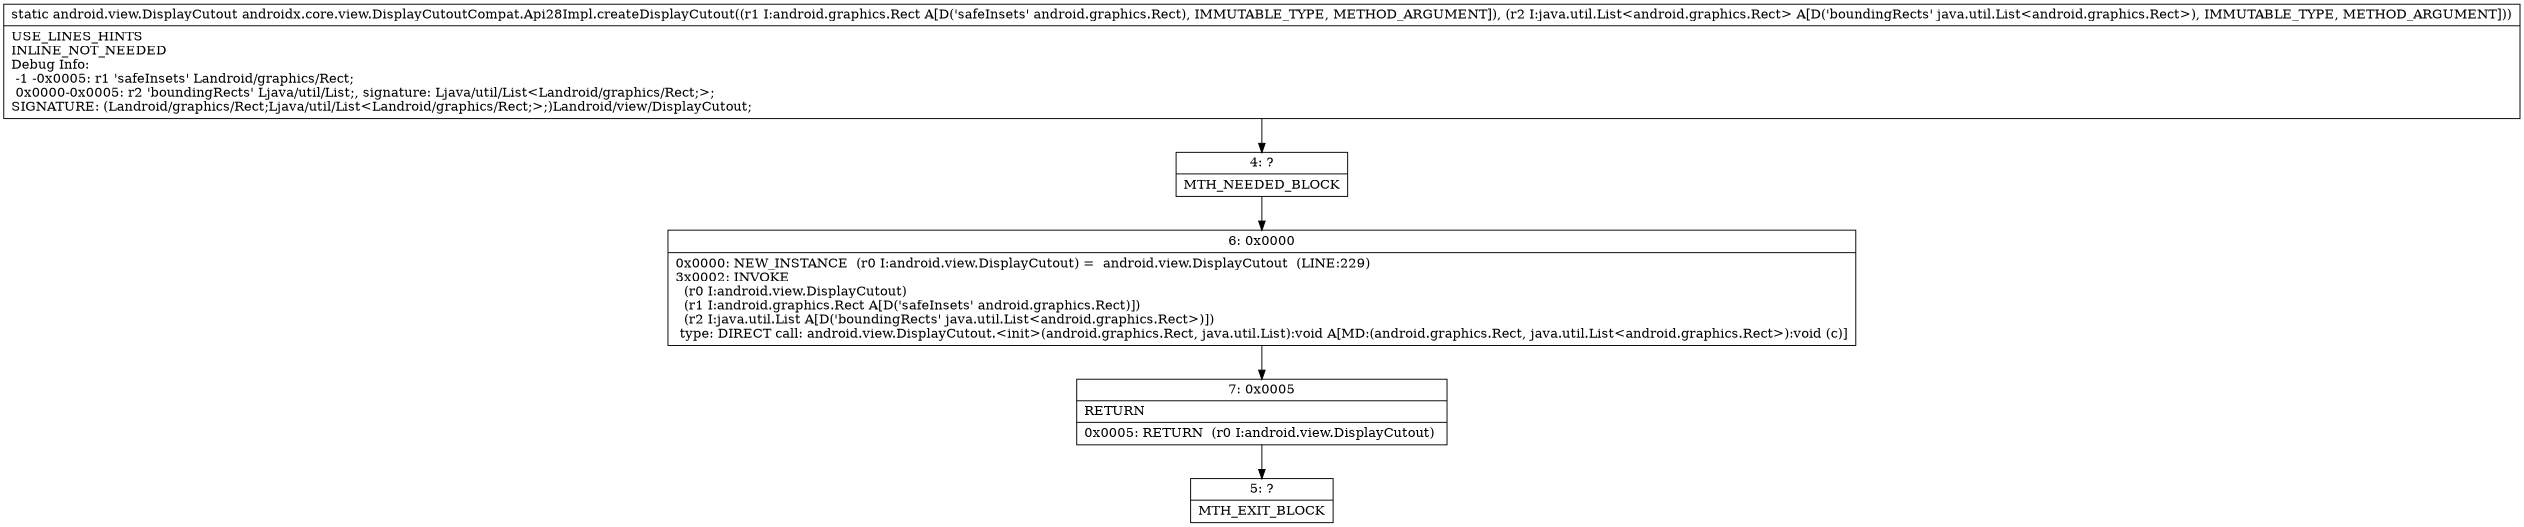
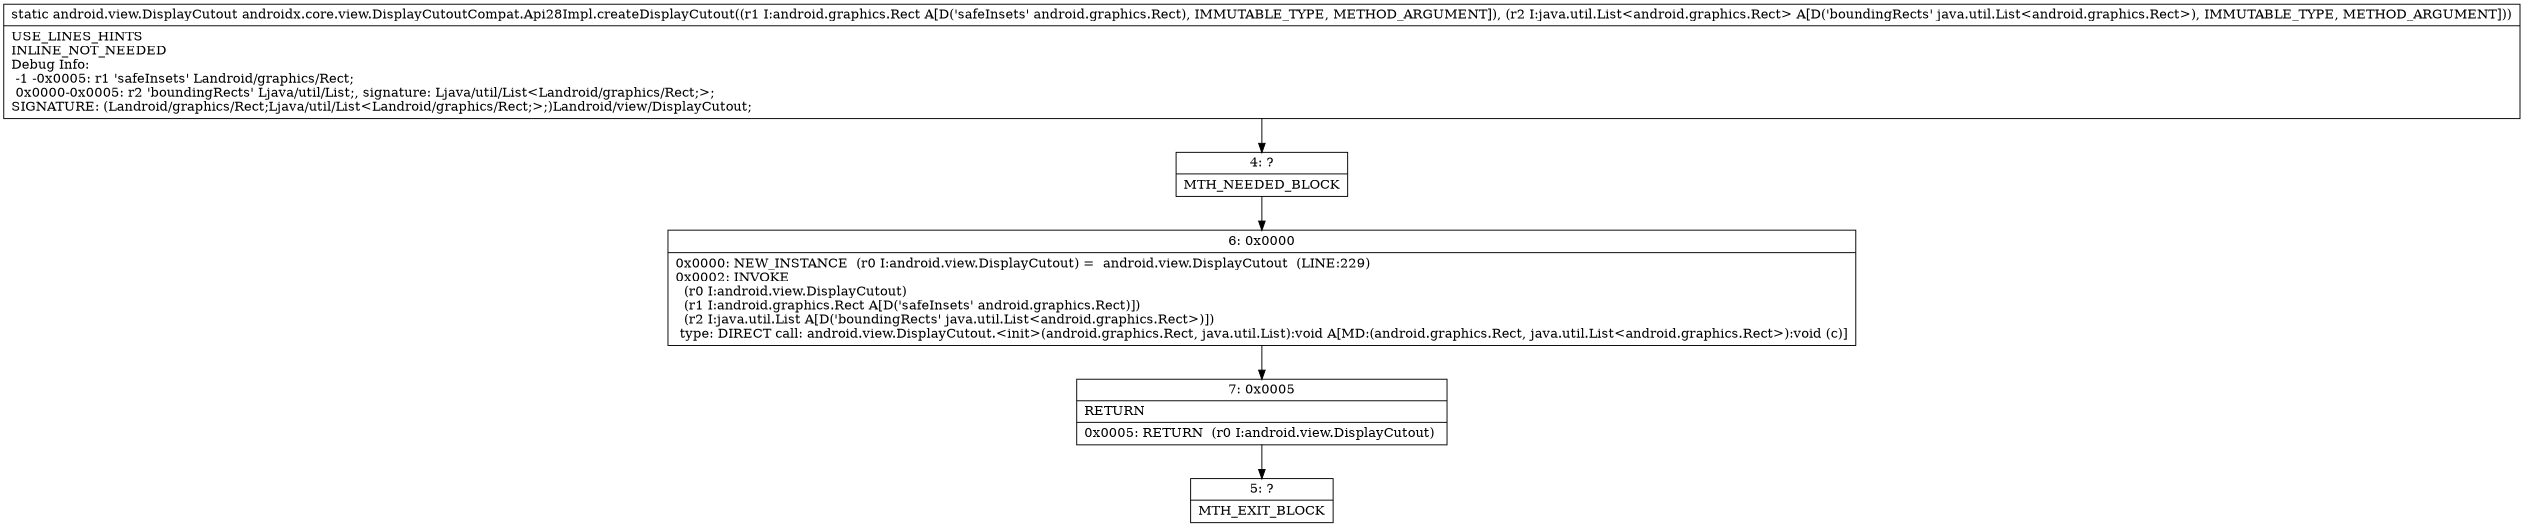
node "6: 0x0000": text "3x0002: INVOKE" -> "0x0002: INVOKE"
